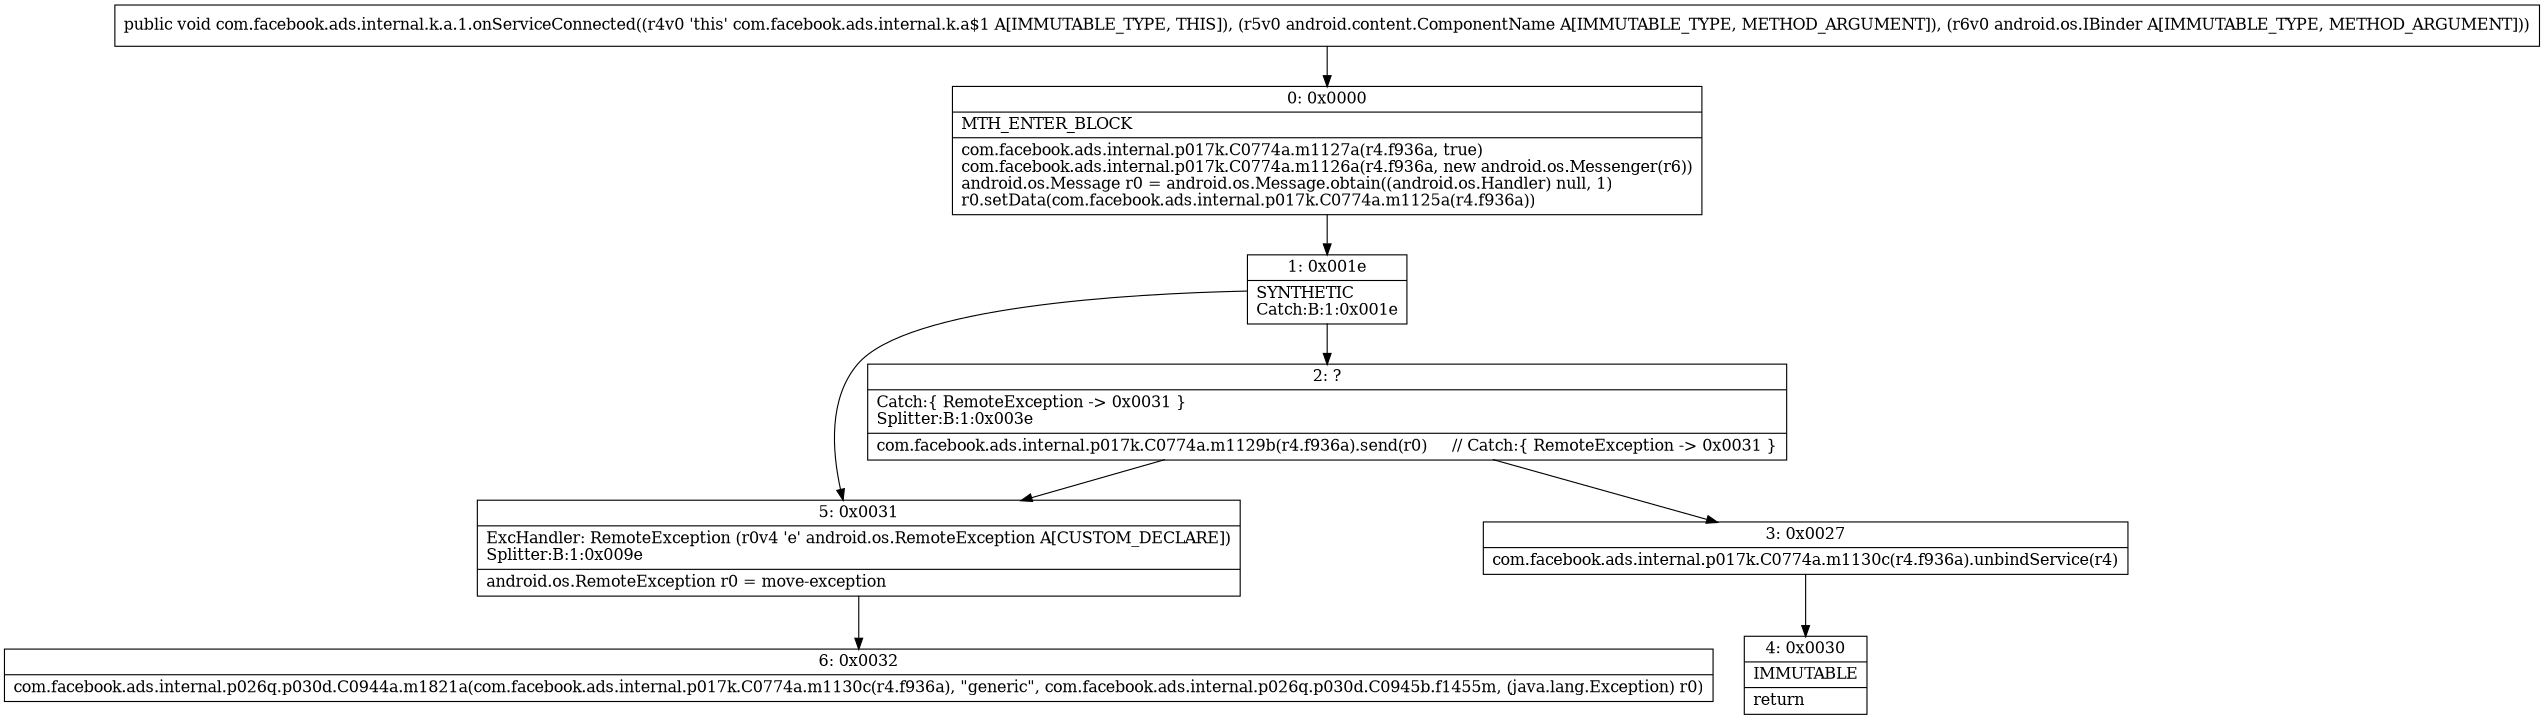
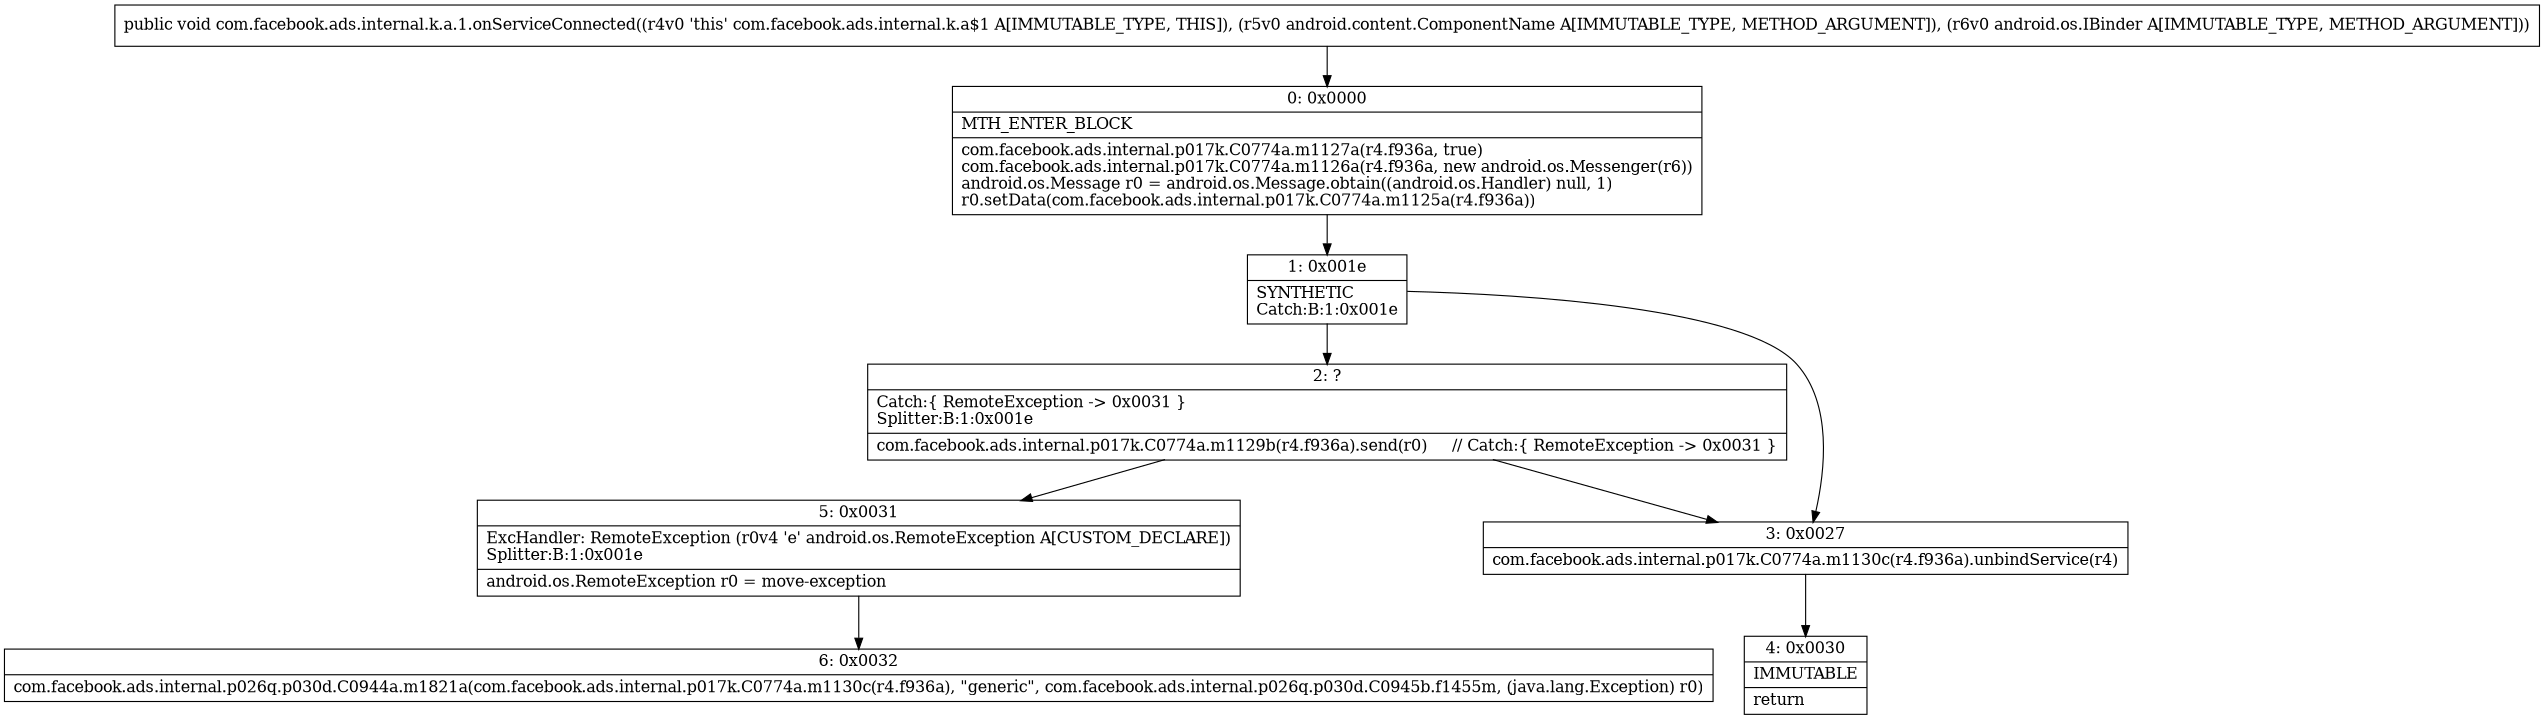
edge "1: 0x001e" -> "5: 0x0031": now "1: 0x001e" -> "3: 0x0027"
node "2: ?": text "Splitter:B:1:0x003e" -> "Splitter:B:1:0x001e"
node "5: 0x0031": text "Splitter:B:1:0x009e" -> "Splitter:B:1:0x001e"
